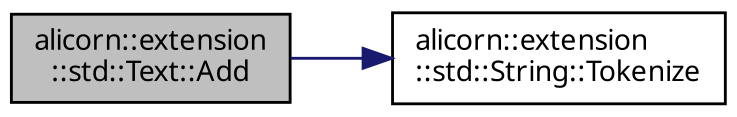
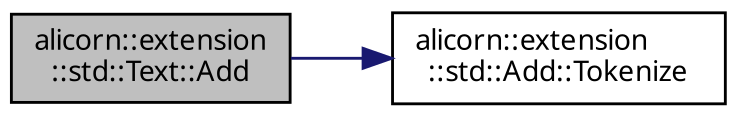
node "alicorn::extension ::std::String::Tokenize": label "alicorn::extension ::std::String::Tokenize" -> "alicorn::extension ::std::Add::Tokenize"
